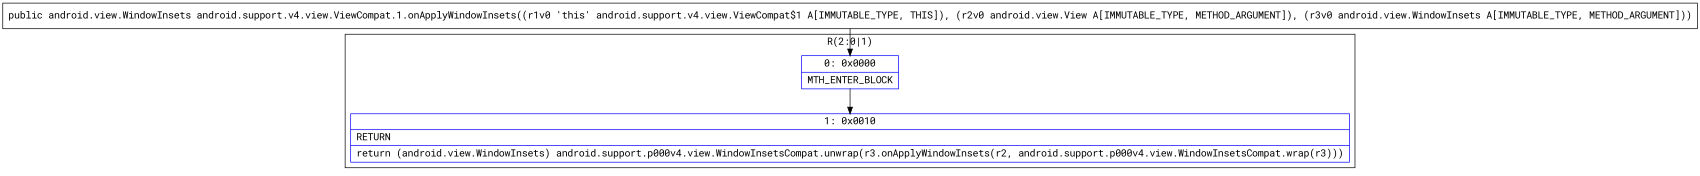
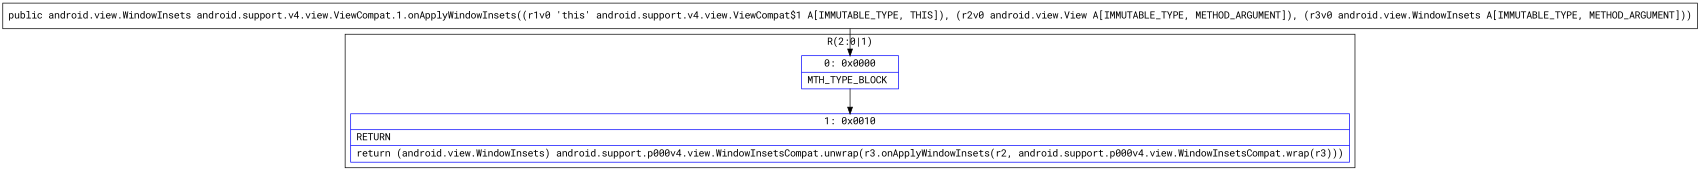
node "0: 0x0000": text "MTH_ENTER_BLOCK" -> "MTH_TYPE_BLOCK"
